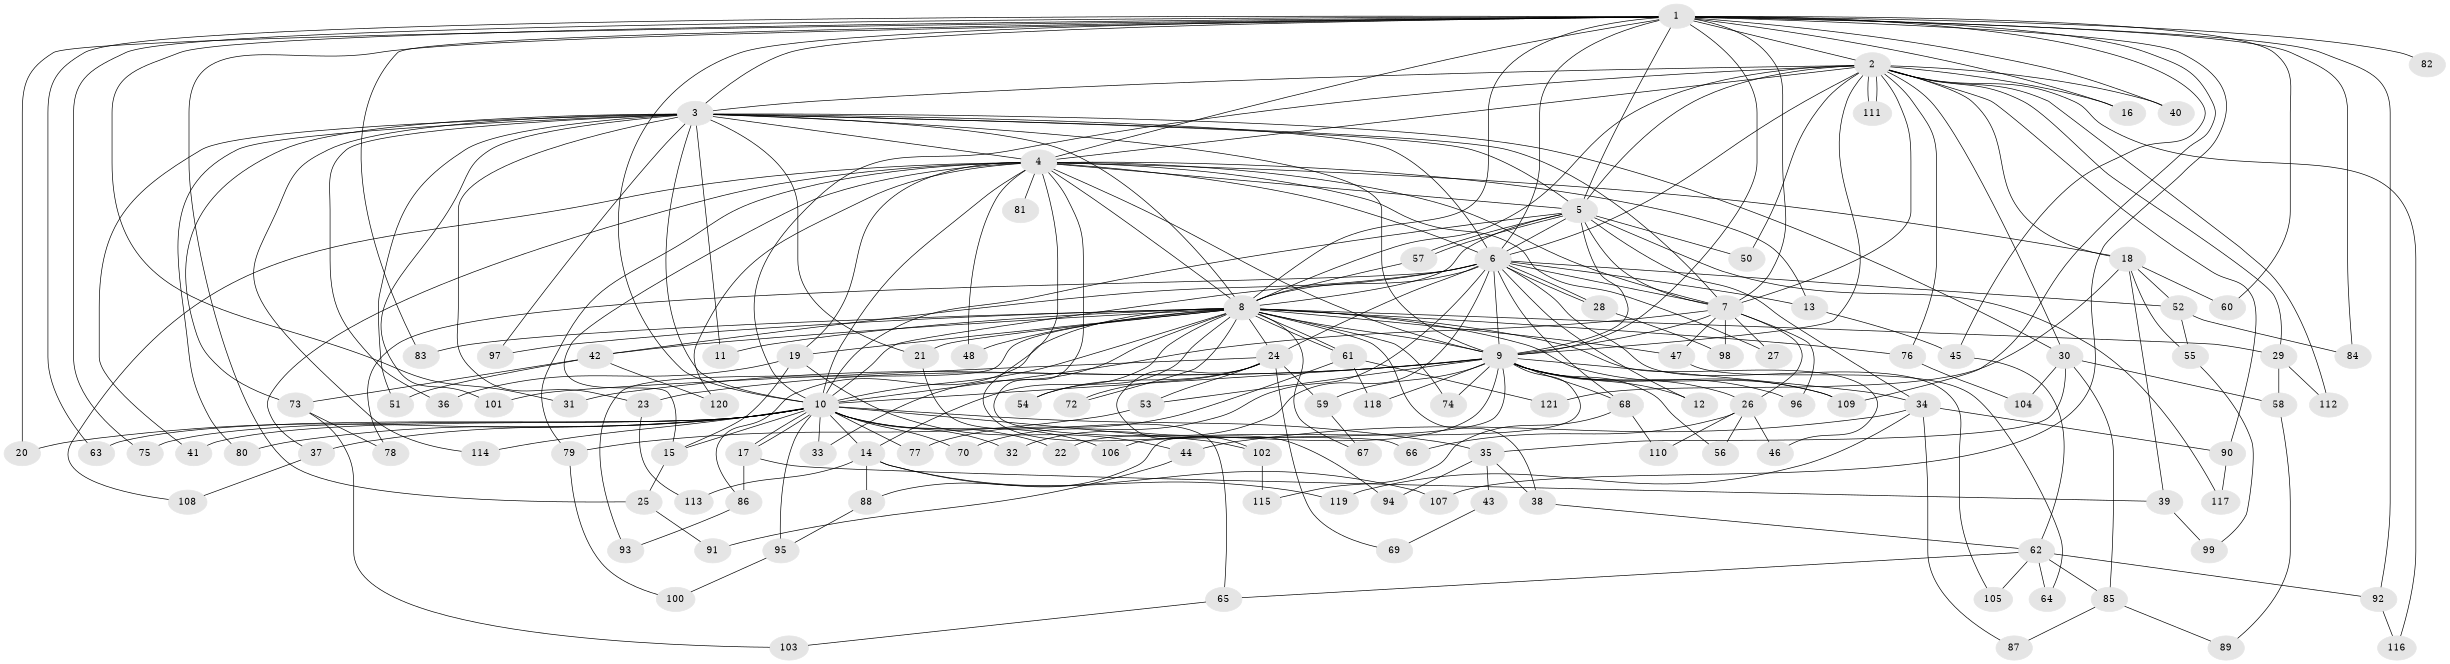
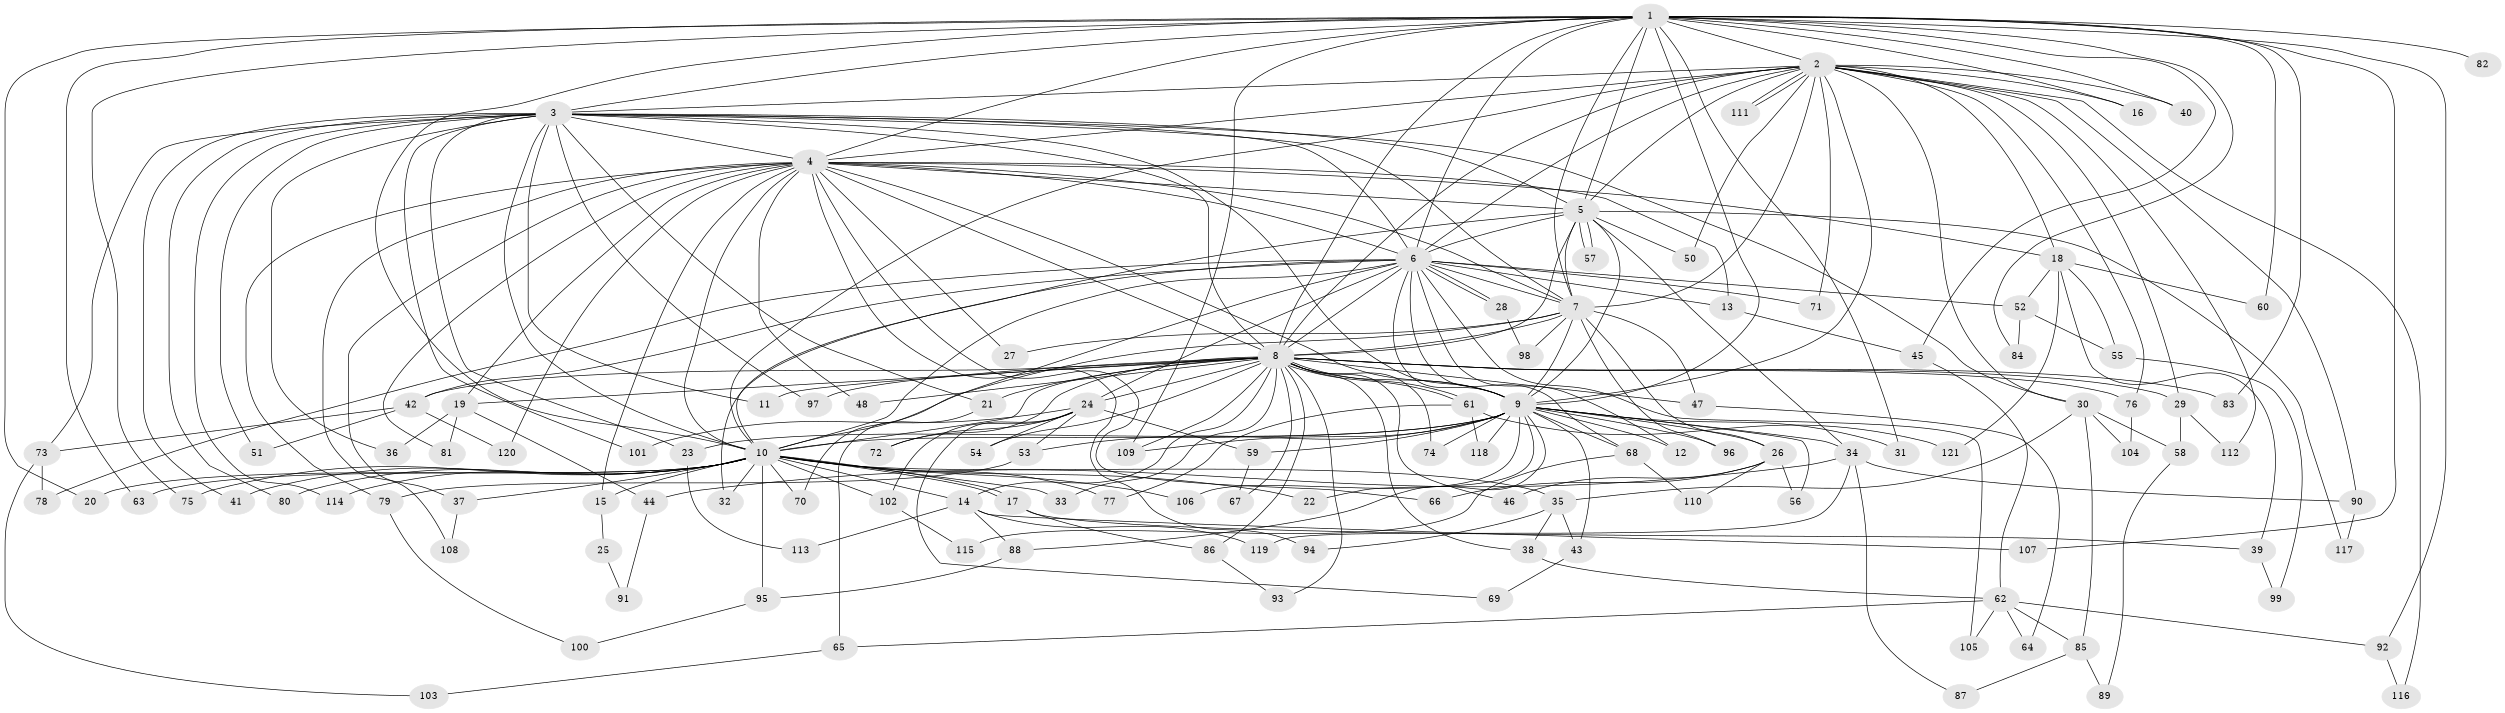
edge "1" -- "25": removed
edge "57" -- "8": now "7" -- "8"
node "71": added
edge "19" -- "15": now "19" -- "81"
edge "9" -- "43": added
